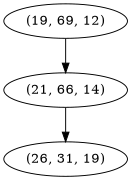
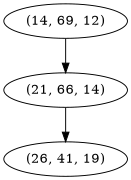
node "(19, 69, 12)": label "(19, 69, 12)" -> "(14, 69, 12)"
node "(26, 31, 19)": label "(26, 31, 19)" -> "(26, 41, 19)"
